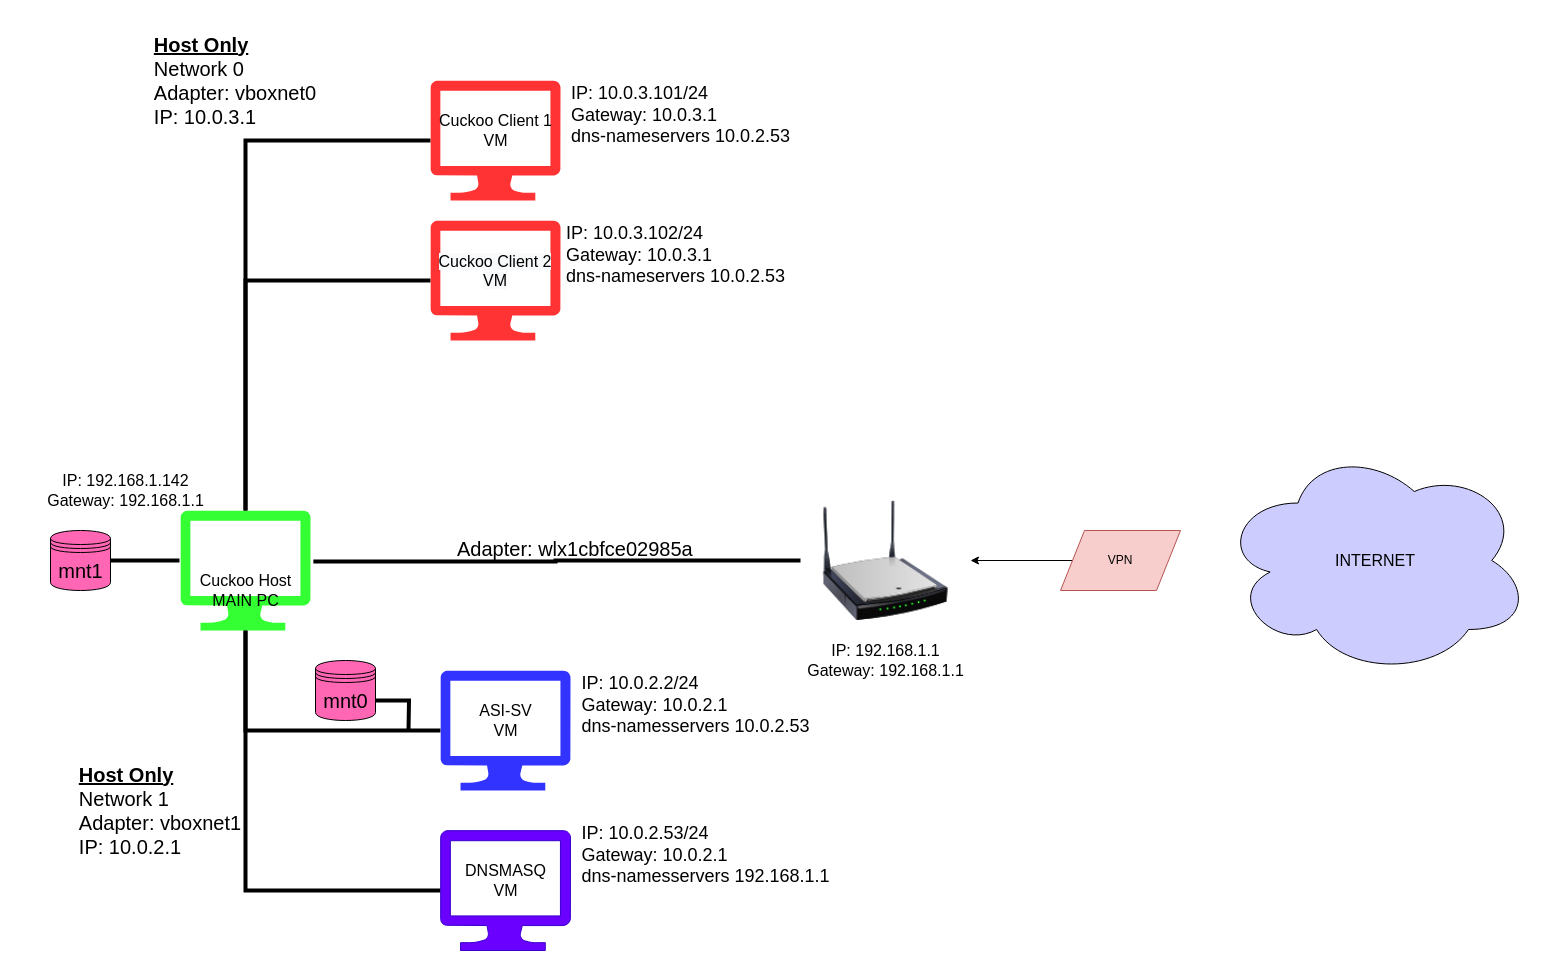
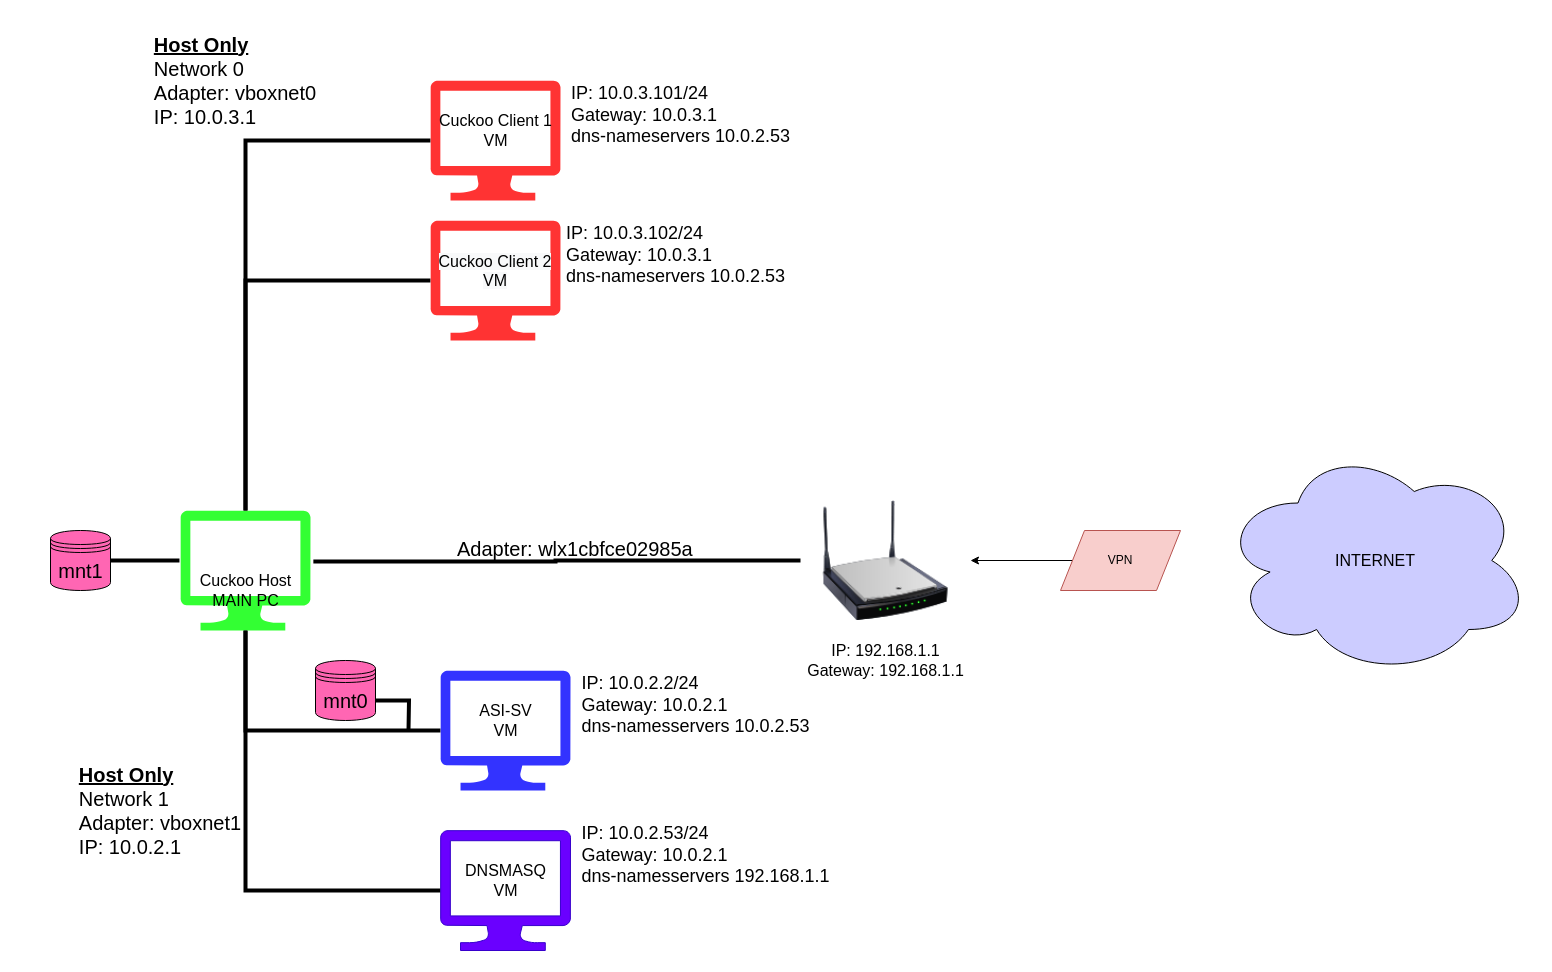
node "IP: 192.168.1.142 Gateway: 192.168.1.1": removed
